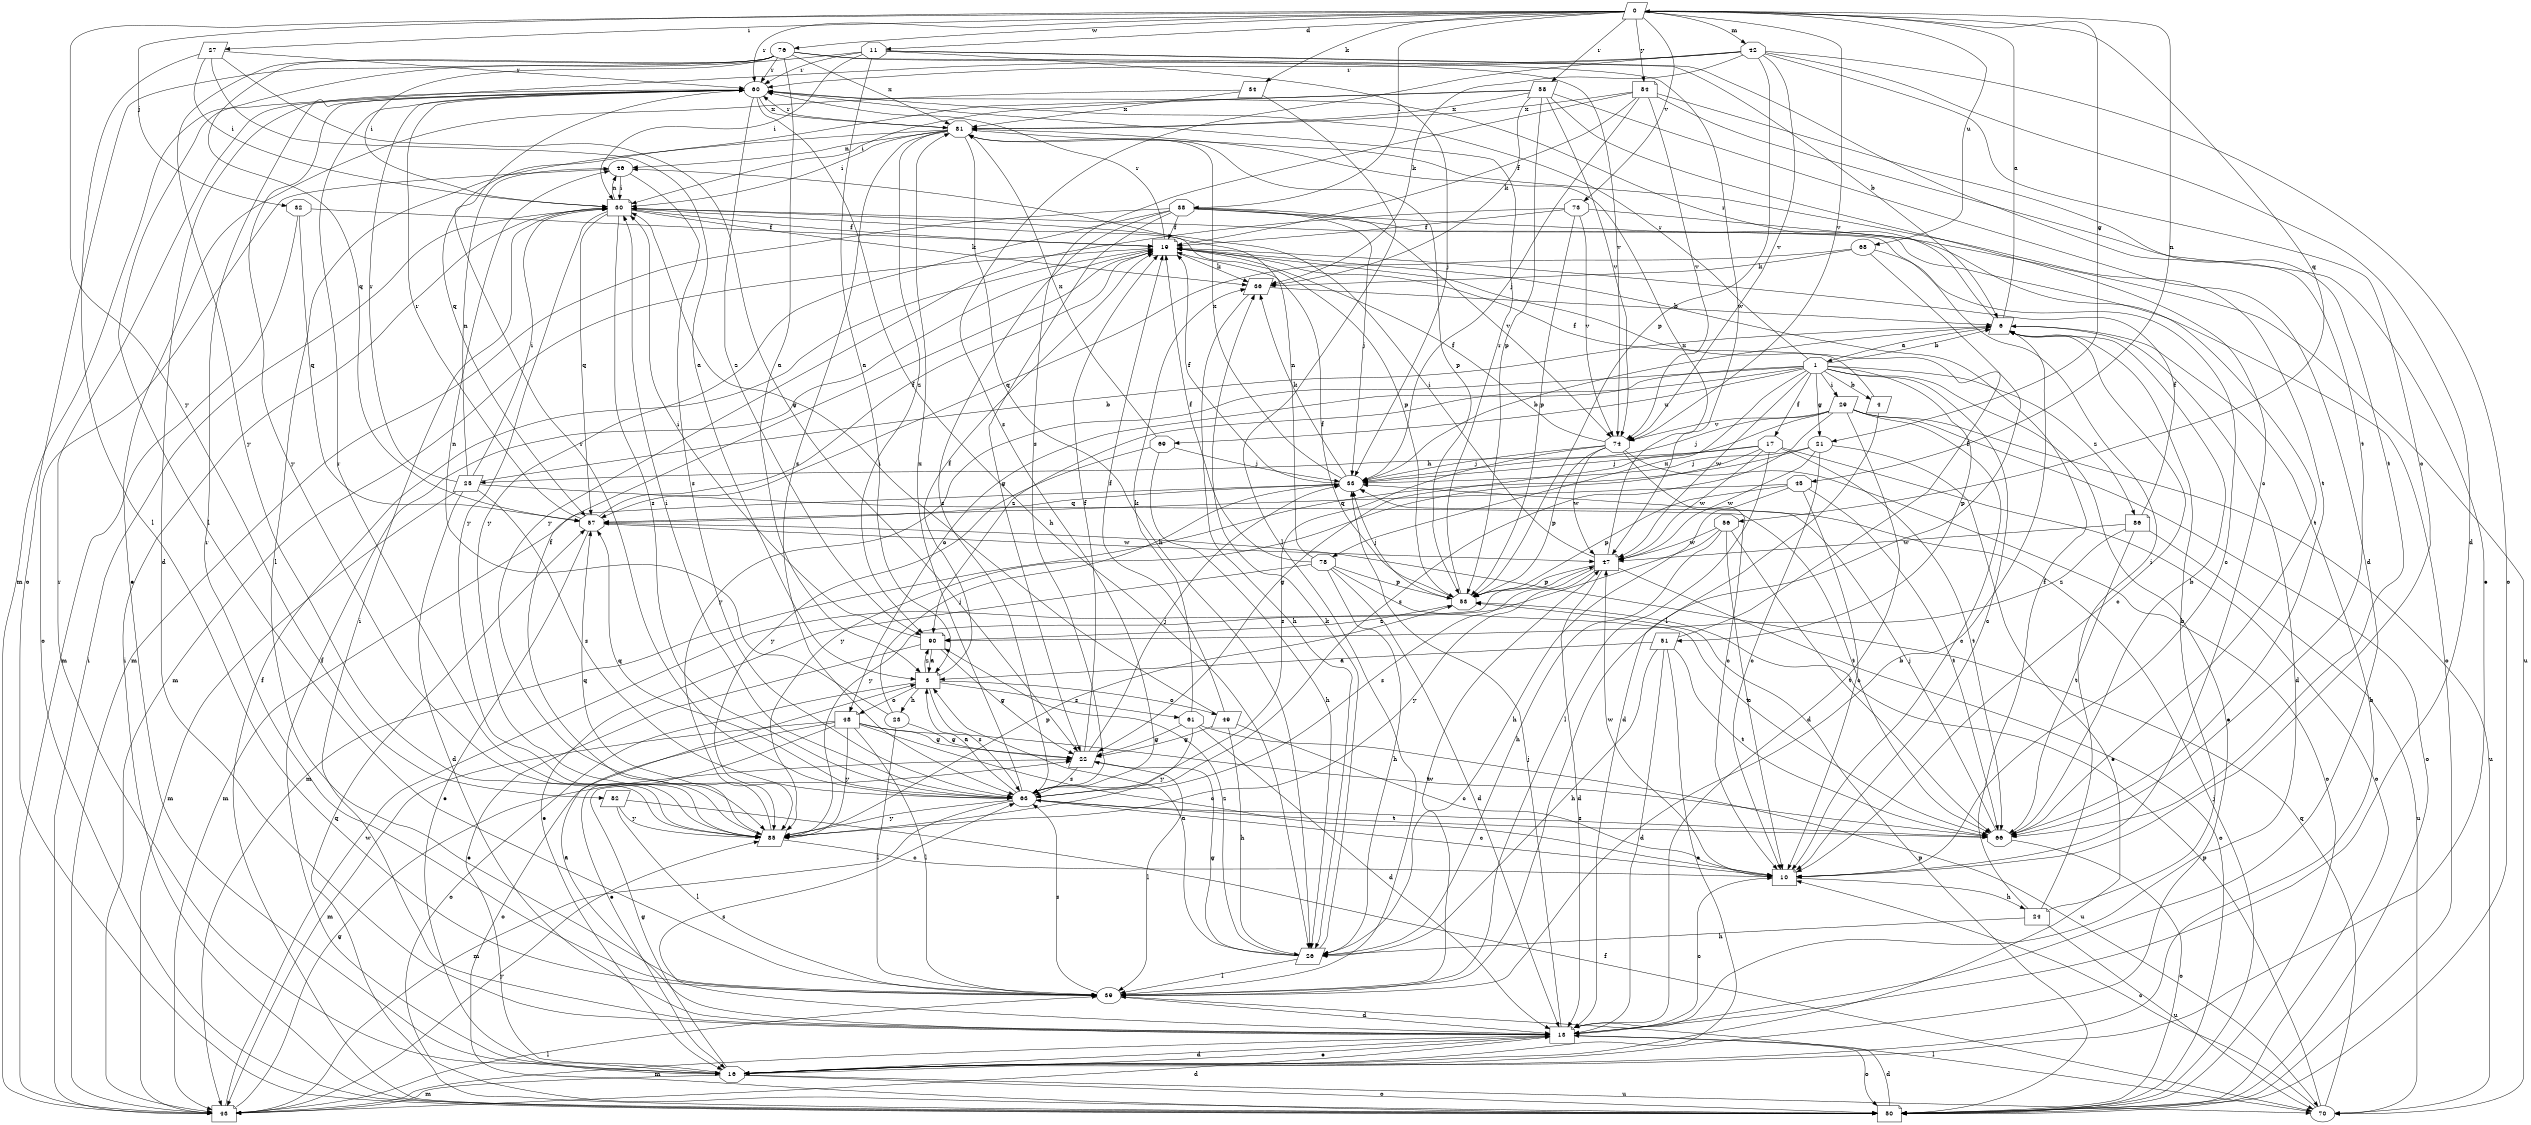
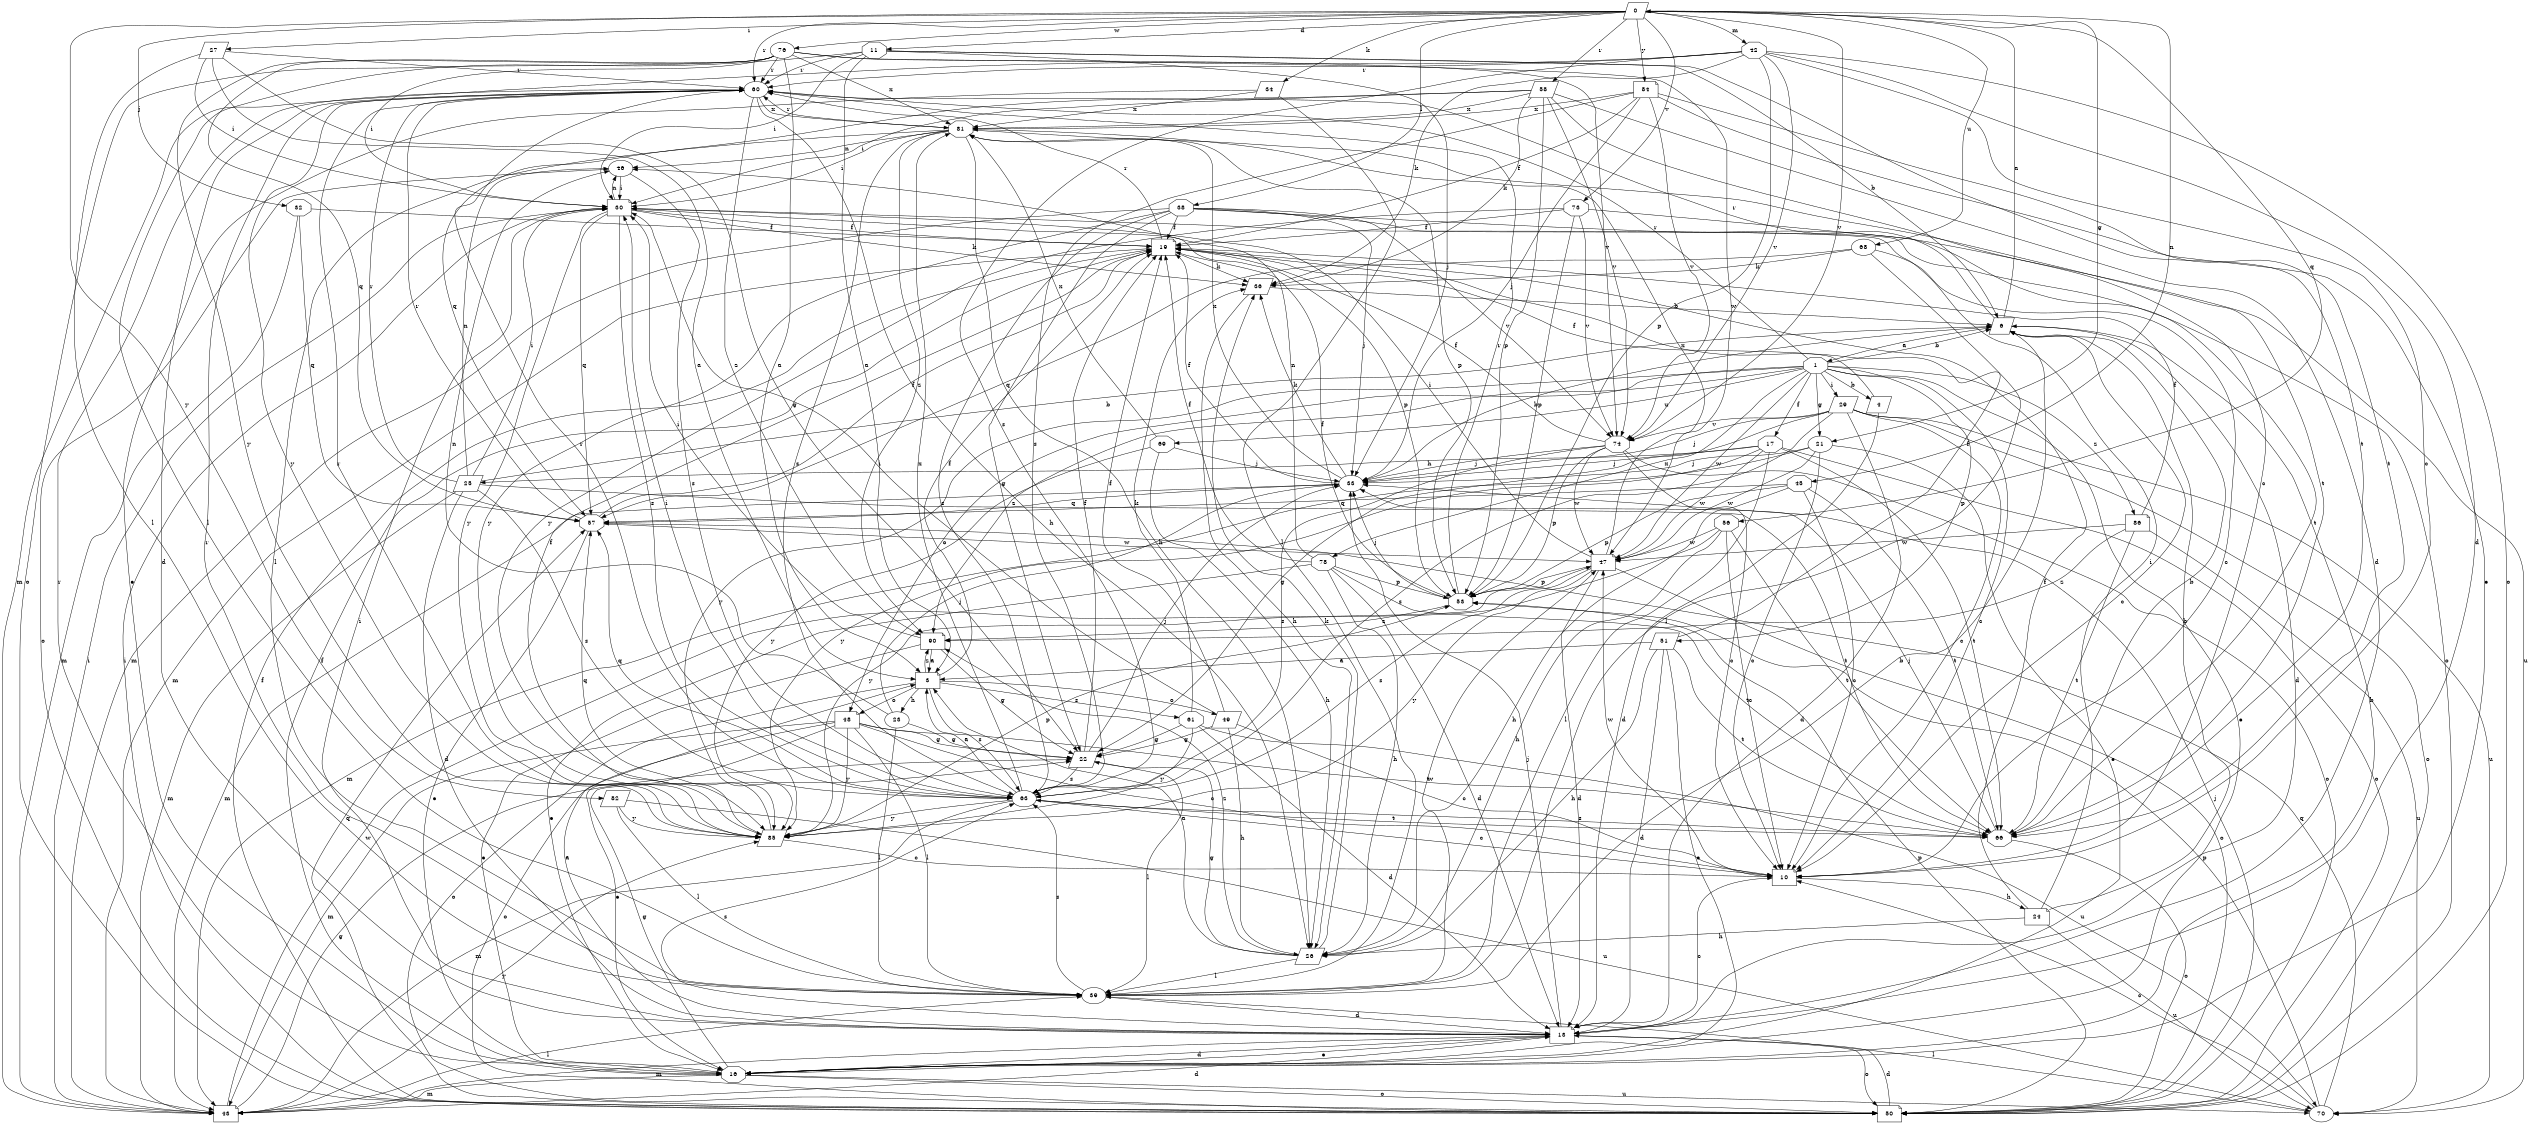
edge "82" -> "70": label "f" -> "u"
